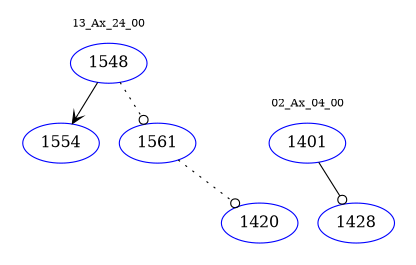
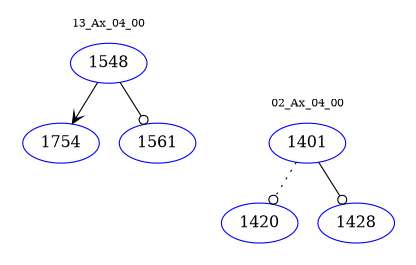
cluster "13_Ax_24_00": label "13_Ax_24_00" -> "13_Ax_04_00"
edge "1548" -> "1561": style dotted -> solid
node "1554": label "1554" -> "1754"
edge "1561" -> "1420": now "1401" -> "1420"
